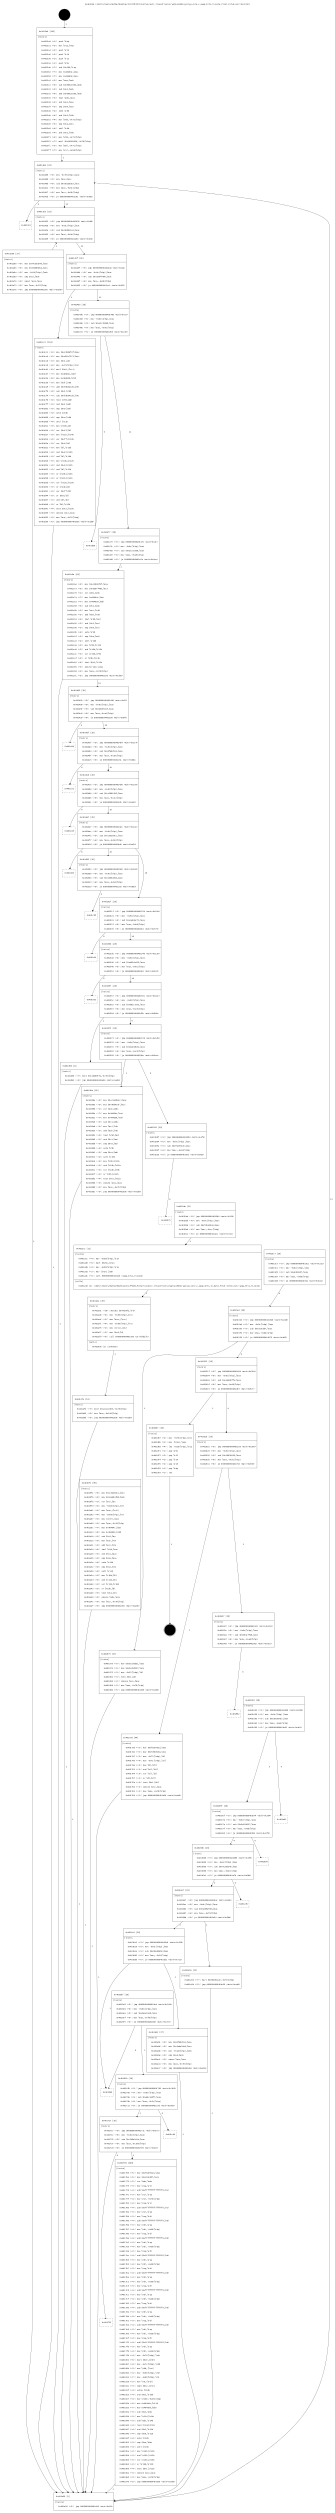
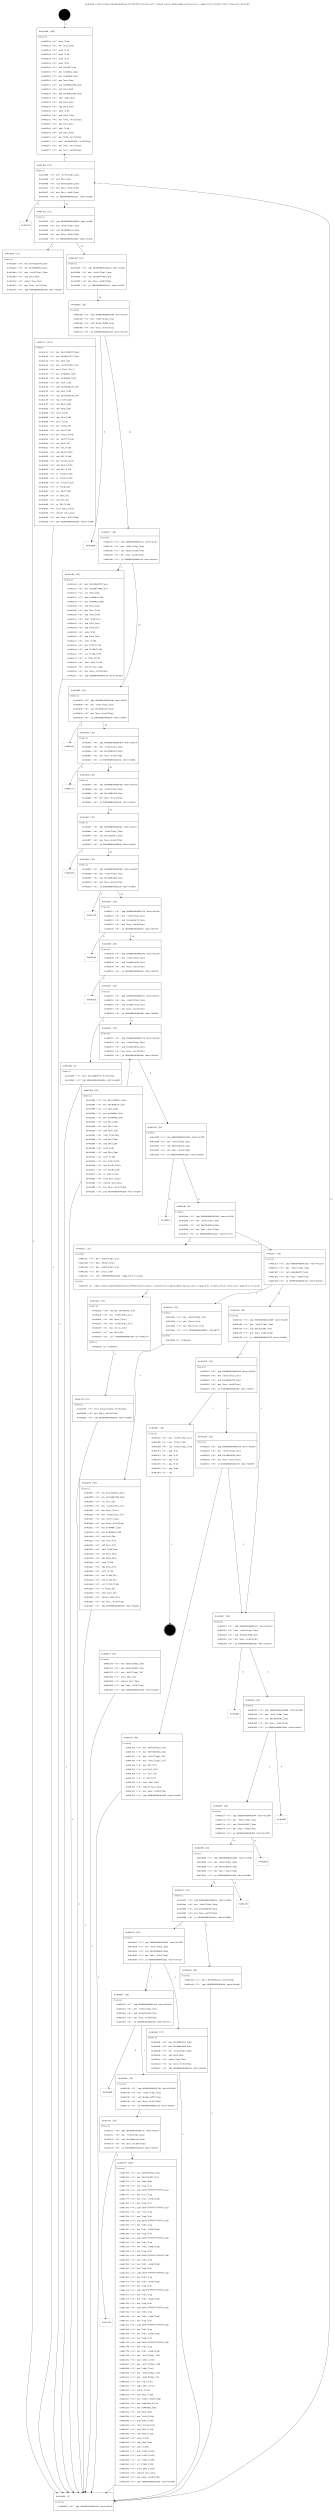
edge "0x4013a0 [102]" -> "0x401406 [29]": reversed
edge "0x401a60 [27]" -> "0x401423 [28]": reversed
edge "0x40143f [28]" -> "0x401cc1 [154]": removed, label "1"
edge "0x401c6e [83]" -> "0x401493 [28]": now "0x401477 [28]" -> "0x401493 [28]"
node "0x401e45": removed
edge "0x4014e7 [28]" -> "0x40151f [28]": now "0x401503 [28]" -> "0x40151f [28]"
edge "0x40153b [28]" -> "0x401557 [28]": removed, label "10"
edge "0x401573 [28]" -> "0x40198e [83]": reversed
edge "0x40158f [28]" -> "0x4015ab [28]": added, label "8"
edge "0x4015ab [28]" -> "0x4015c7 [28]": added, label "7"
node "0x4019e1 [16]": added
edge "0x401a60 [27]" -> "0x401e56 [5]": arrowhead diamond -> tee
edge "0x4015e3 [28]" -> "0x401875 [27]": now "0x4015e3 [28]" -> "0x401637 [28]"
edge "0x401637 [28]" -> "0x401653 [28]": added, label "3"
edge "0x4016c3 [28]" -> "0x401b68": now "0x4016c3 [28]" -> "0x4016df [28]"
node "0x401c0d": removed
